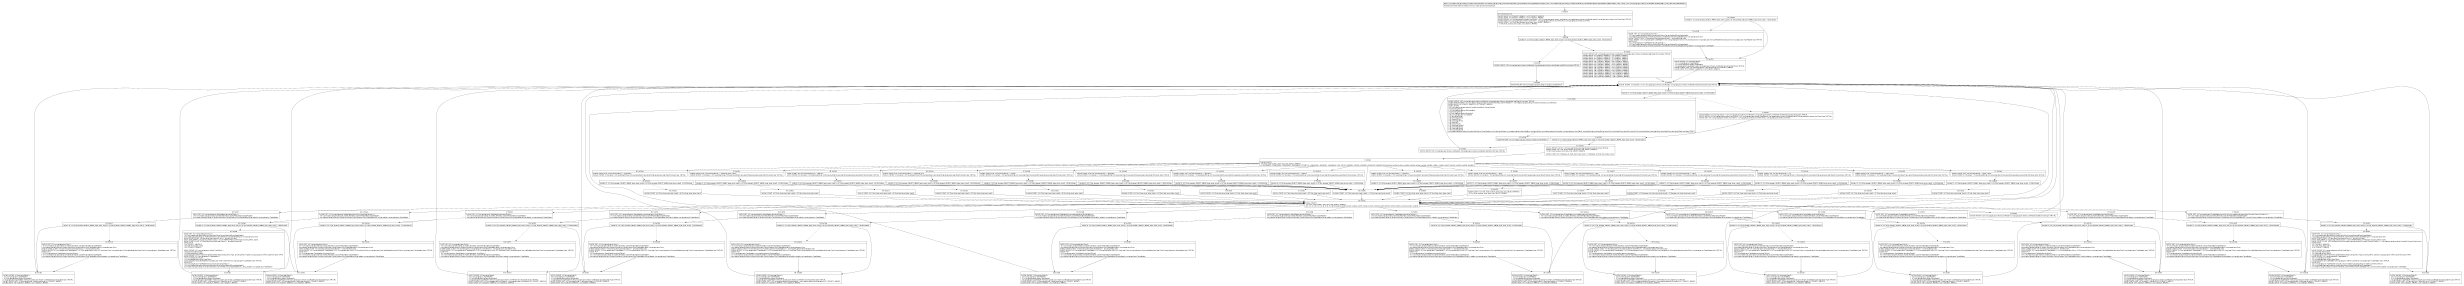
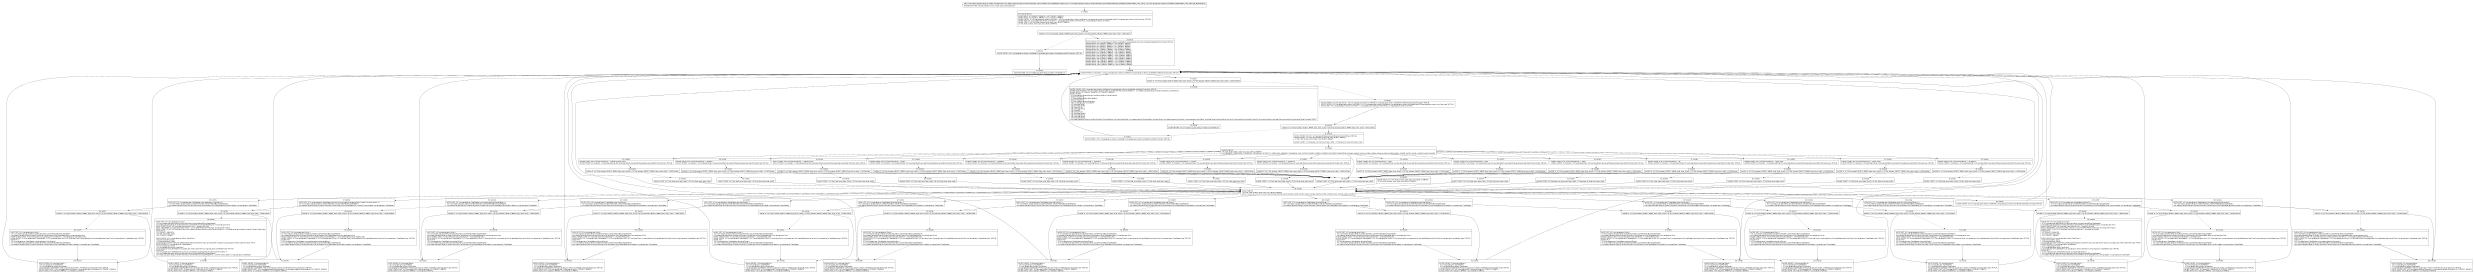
node "69: 0x0124": added
